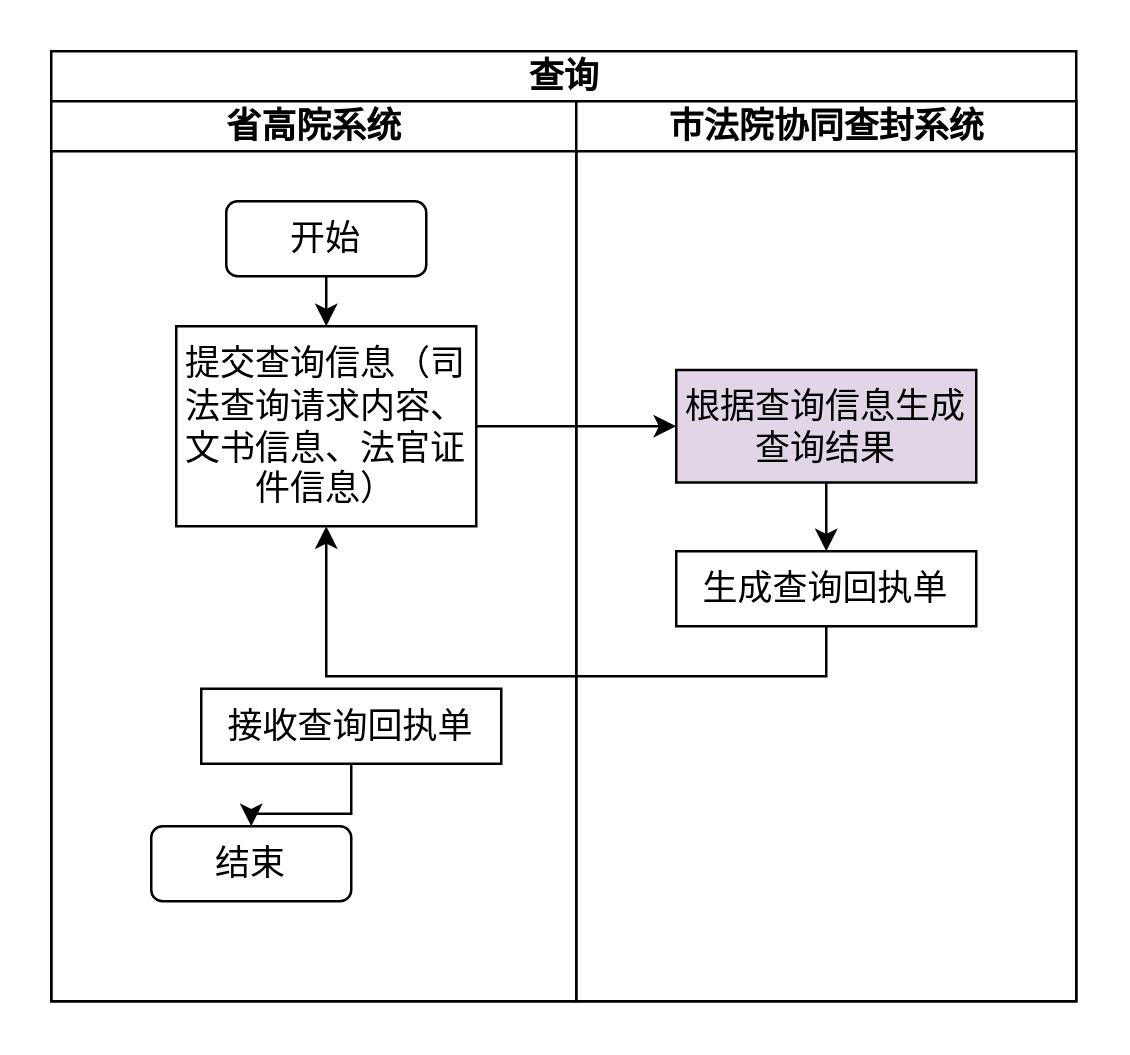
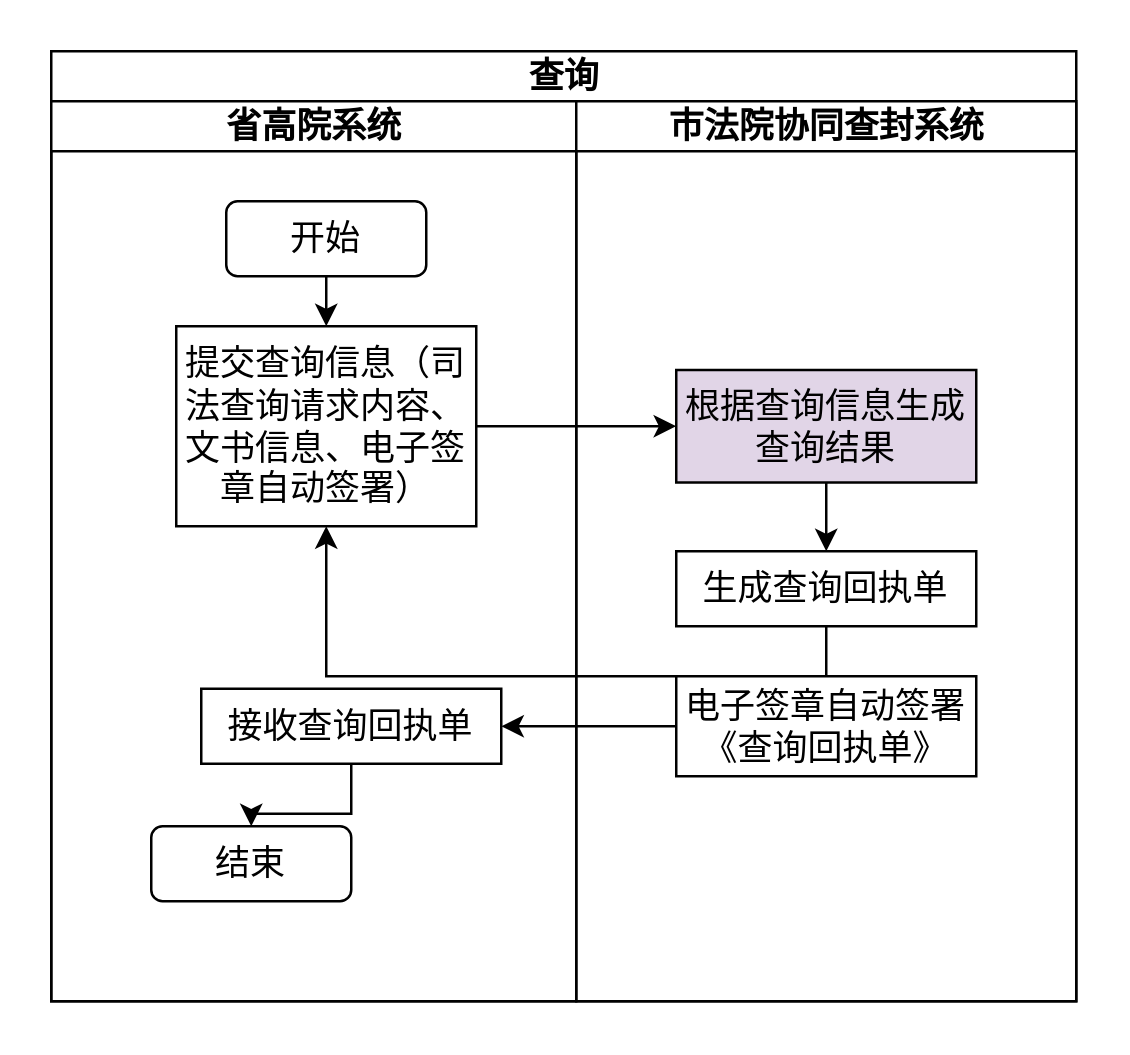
node "提交查询信息（司法查询请求内容、文书信息、法官证件信息）": label "提交查询信息（司法查询请求内容、文书信息、法官证件信息）" -> "提交查询信息（司法查询请求内容、文书信息、电子签章自动签署）"
edge "电子签章自动签署《查询回执单》" -> "接收查询回执单": added
node "电子签章自动签署《查询回执单》": added
